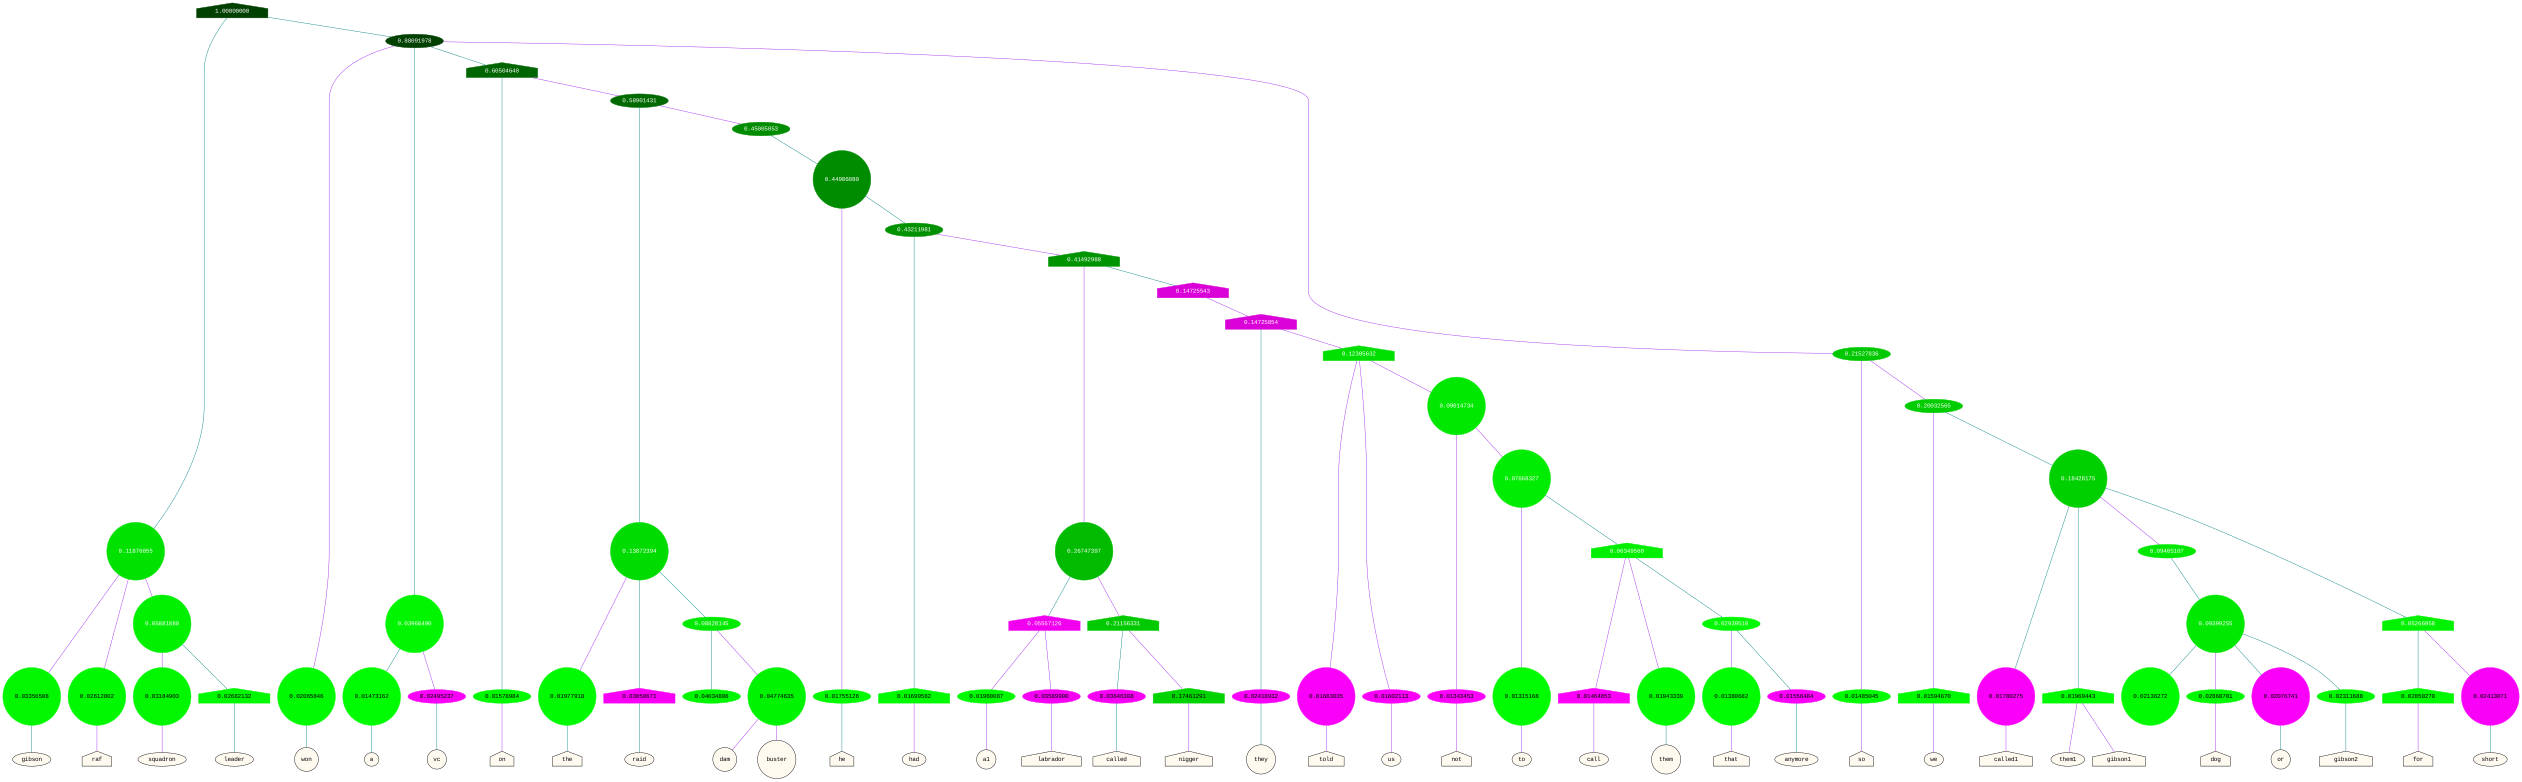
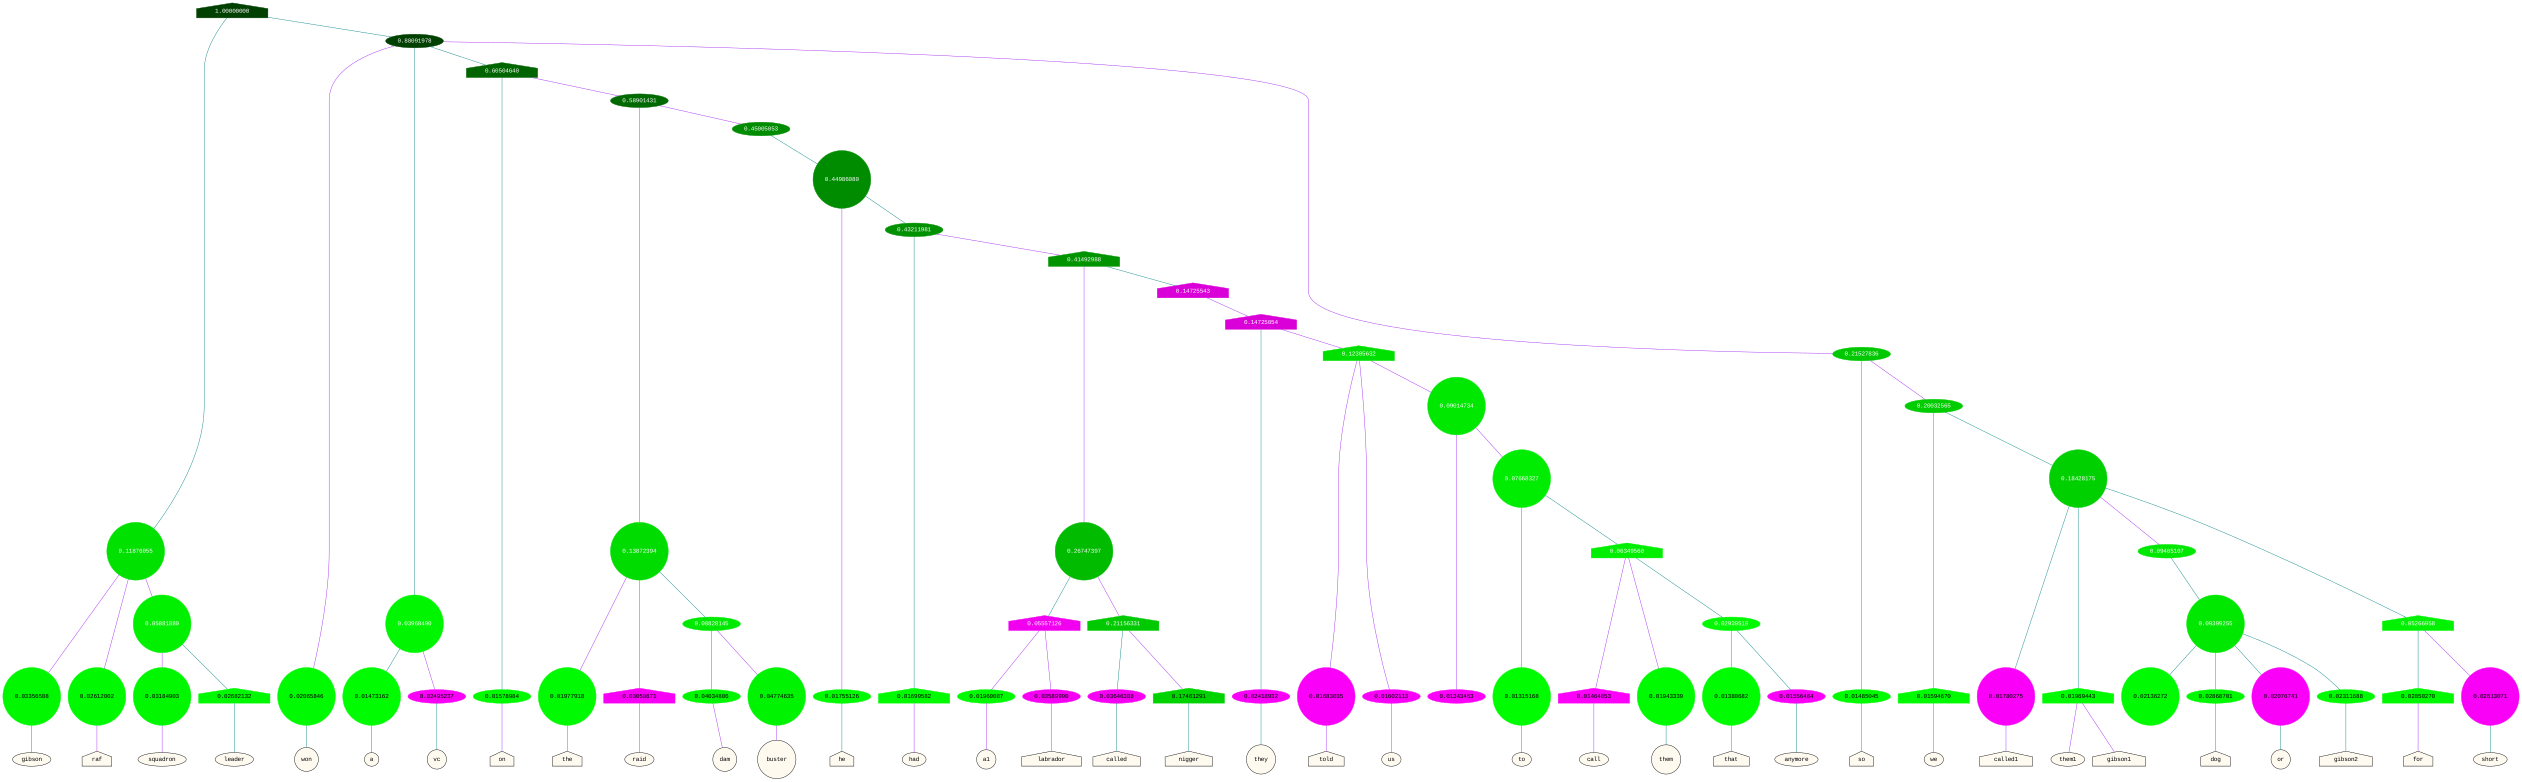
node "0.02413071": label "0.02413071" -> "0.02613071"
edge "0.17461291" -- "nigger": color purple -> teal
edge "0.03050671" -- "raid": color teal -> purple
edge "0.04774635" -- "dam": now "0.04034806" -- "dam"
node "not": removed
